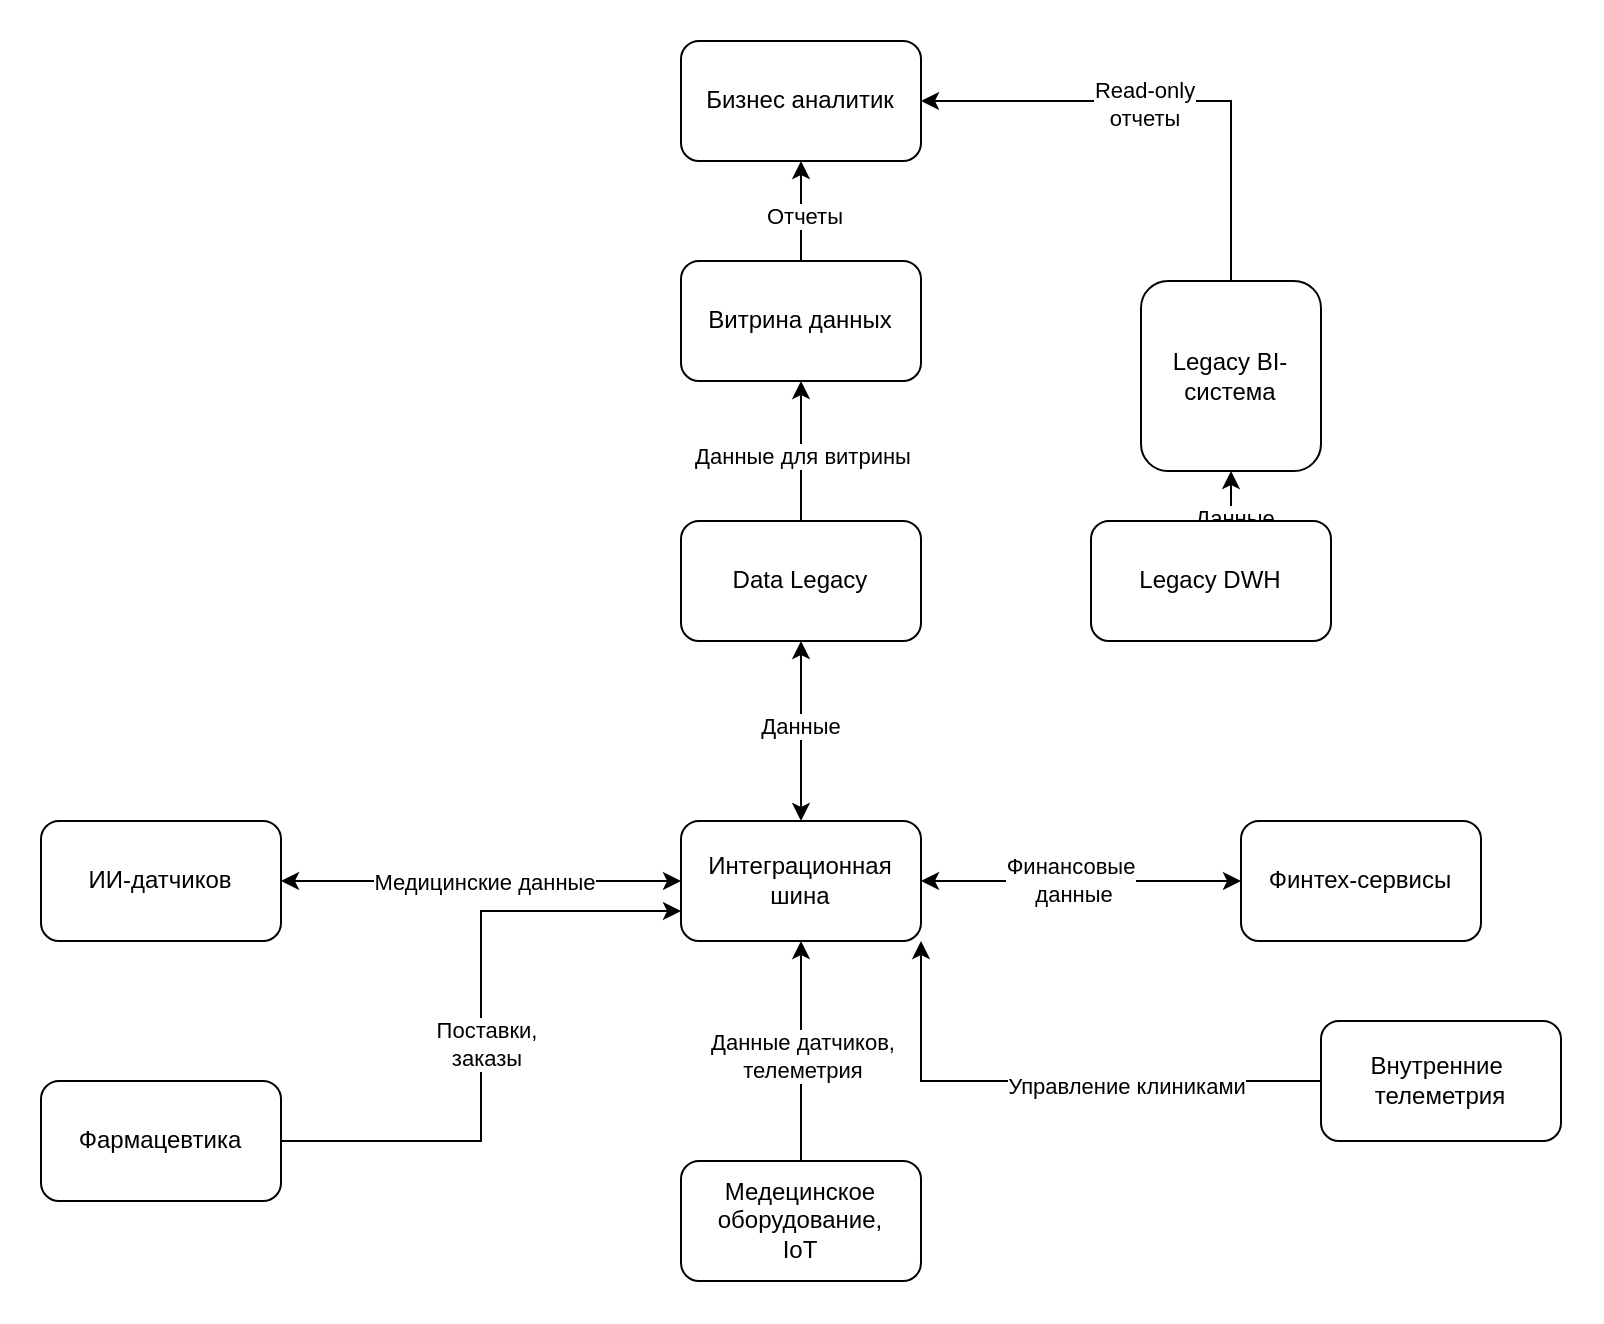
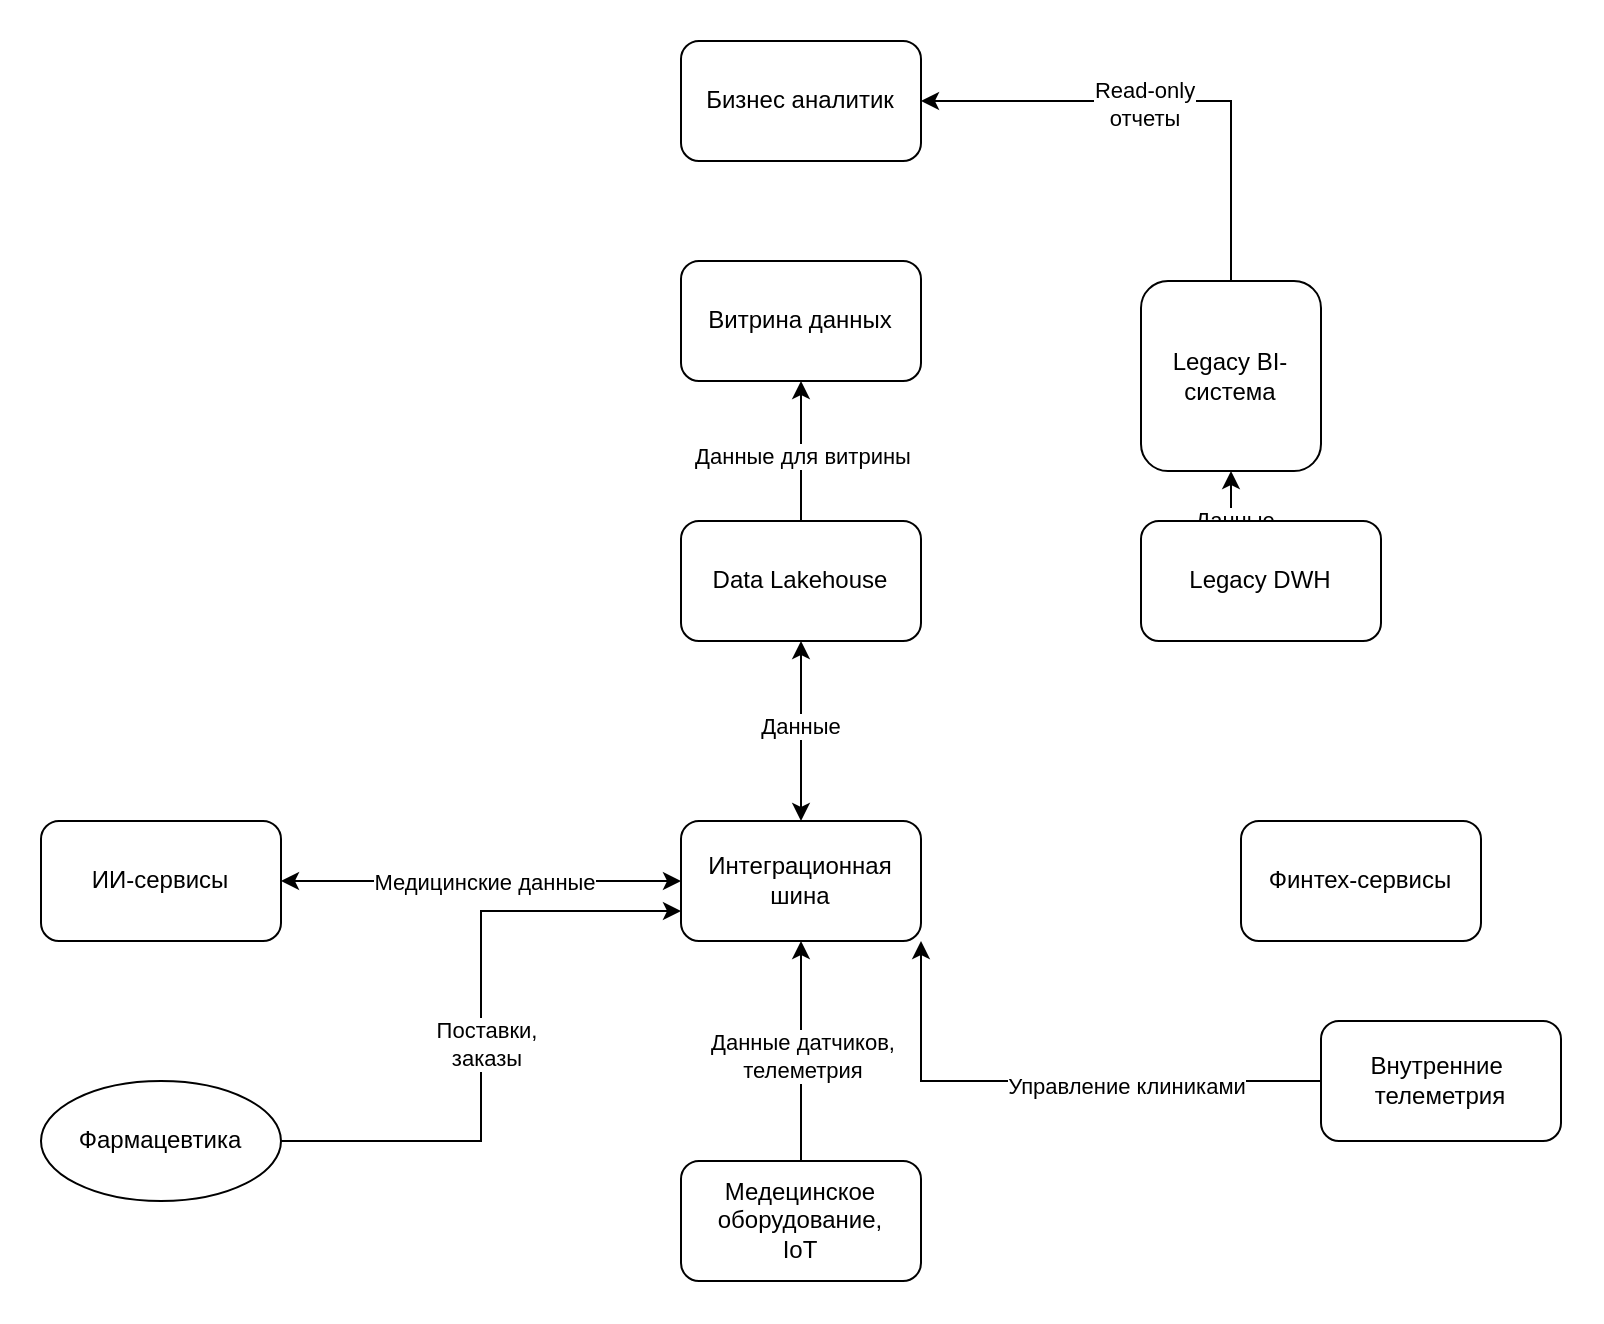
edge "Витрина данных" -> "Бизнес аналитик": removed, label "Отчеты"
node "Data Legacy": label "Data Legacy" -> "Data Lakehouse"
node "Legacy DWH": moved (1211, 581) -> (1261, 581)
node "ИИ-датчиков": label "ИИ-датчиков" -> "ИИ-сервисы"
edge "Интеграционная шина" -- "Финтех-сервисы": removed, label "Финансовые данные"
node "Фармацевтика": shape rounded rectangle -> ellipse
